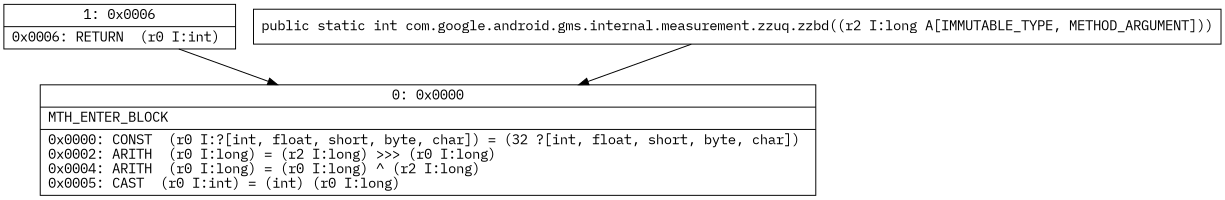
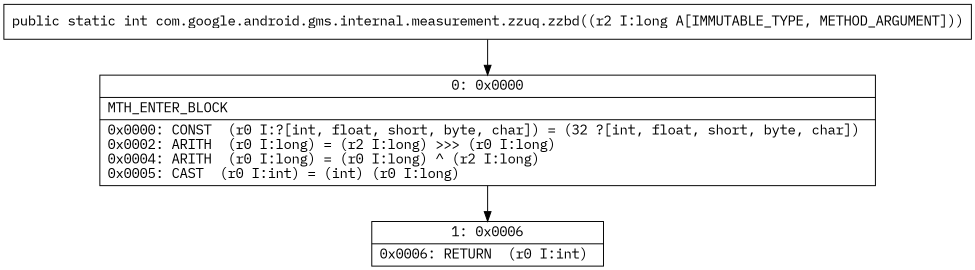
edge "1: 0x0006" -> "0: 0x0000": reversed
